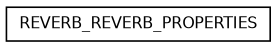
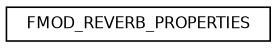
node "REVERB_REVERB_PROPERTIES": label "REVERB_REVERB_PROPERTIES" -> "FMOD_REVERB_PROPERTIES"
